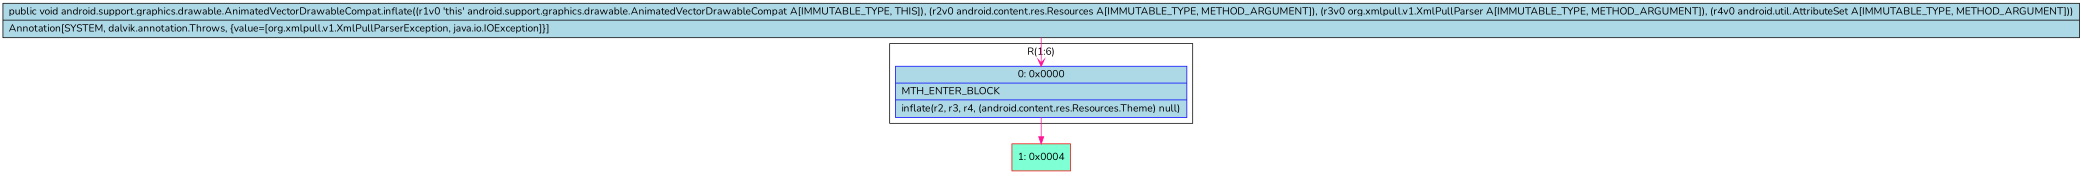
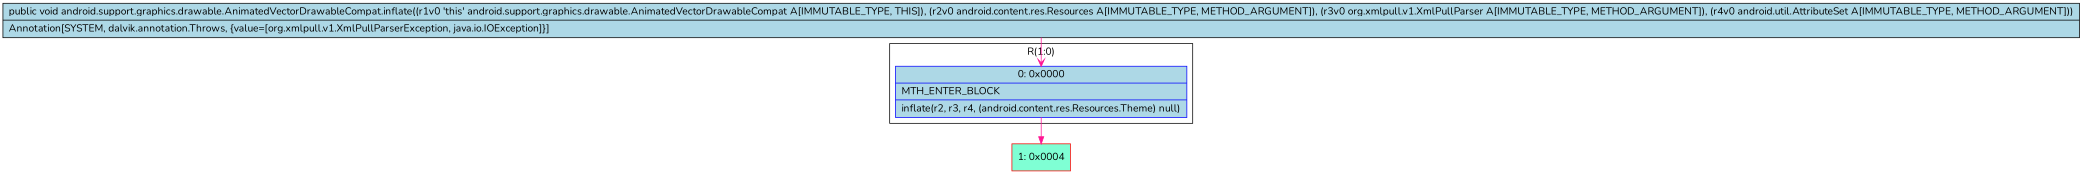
cluster "R(1:6)": label "R(1:6)" -> "R(1:0)"
